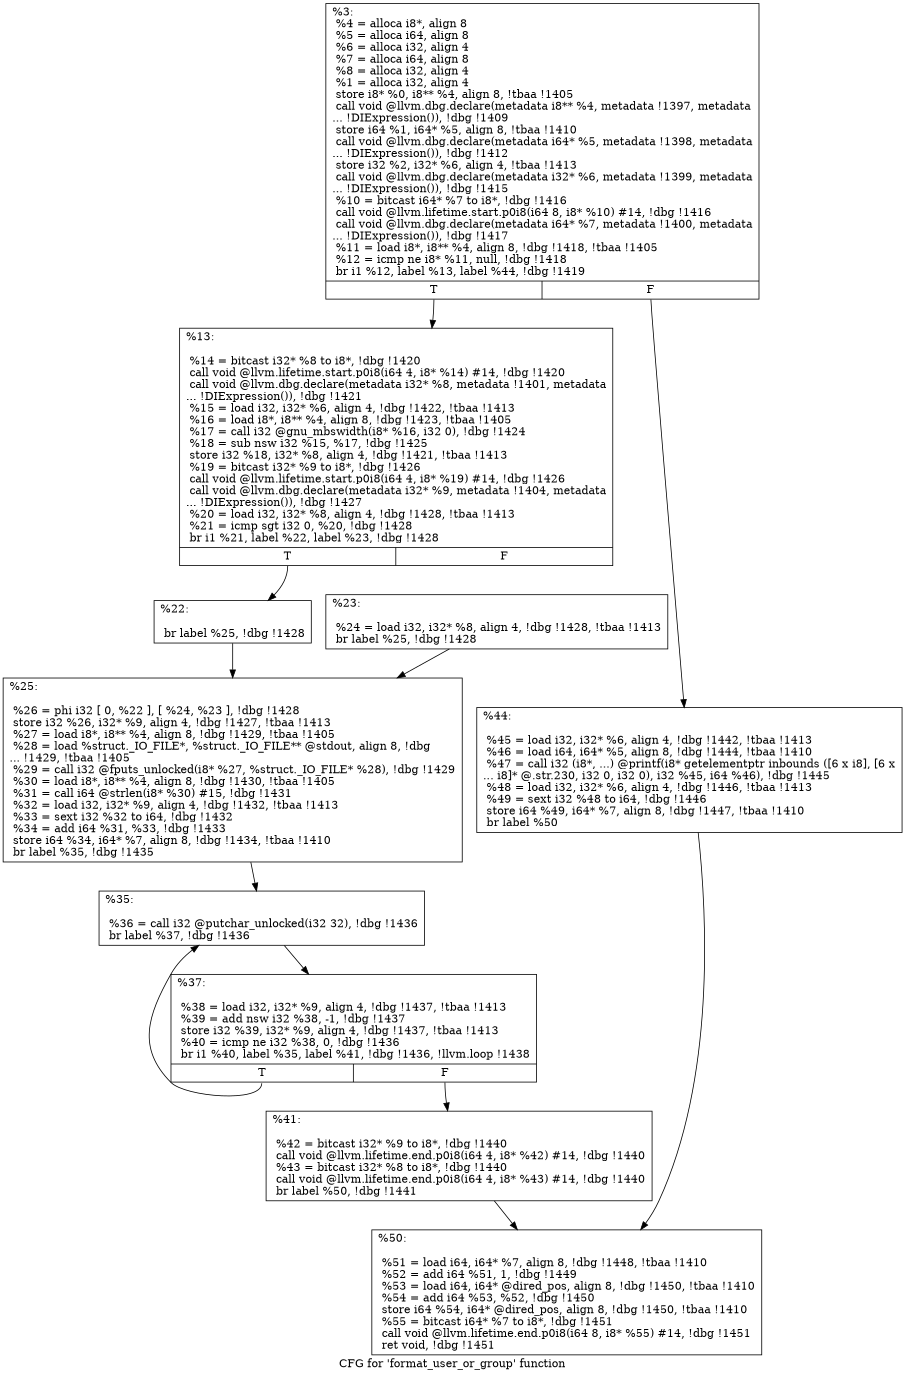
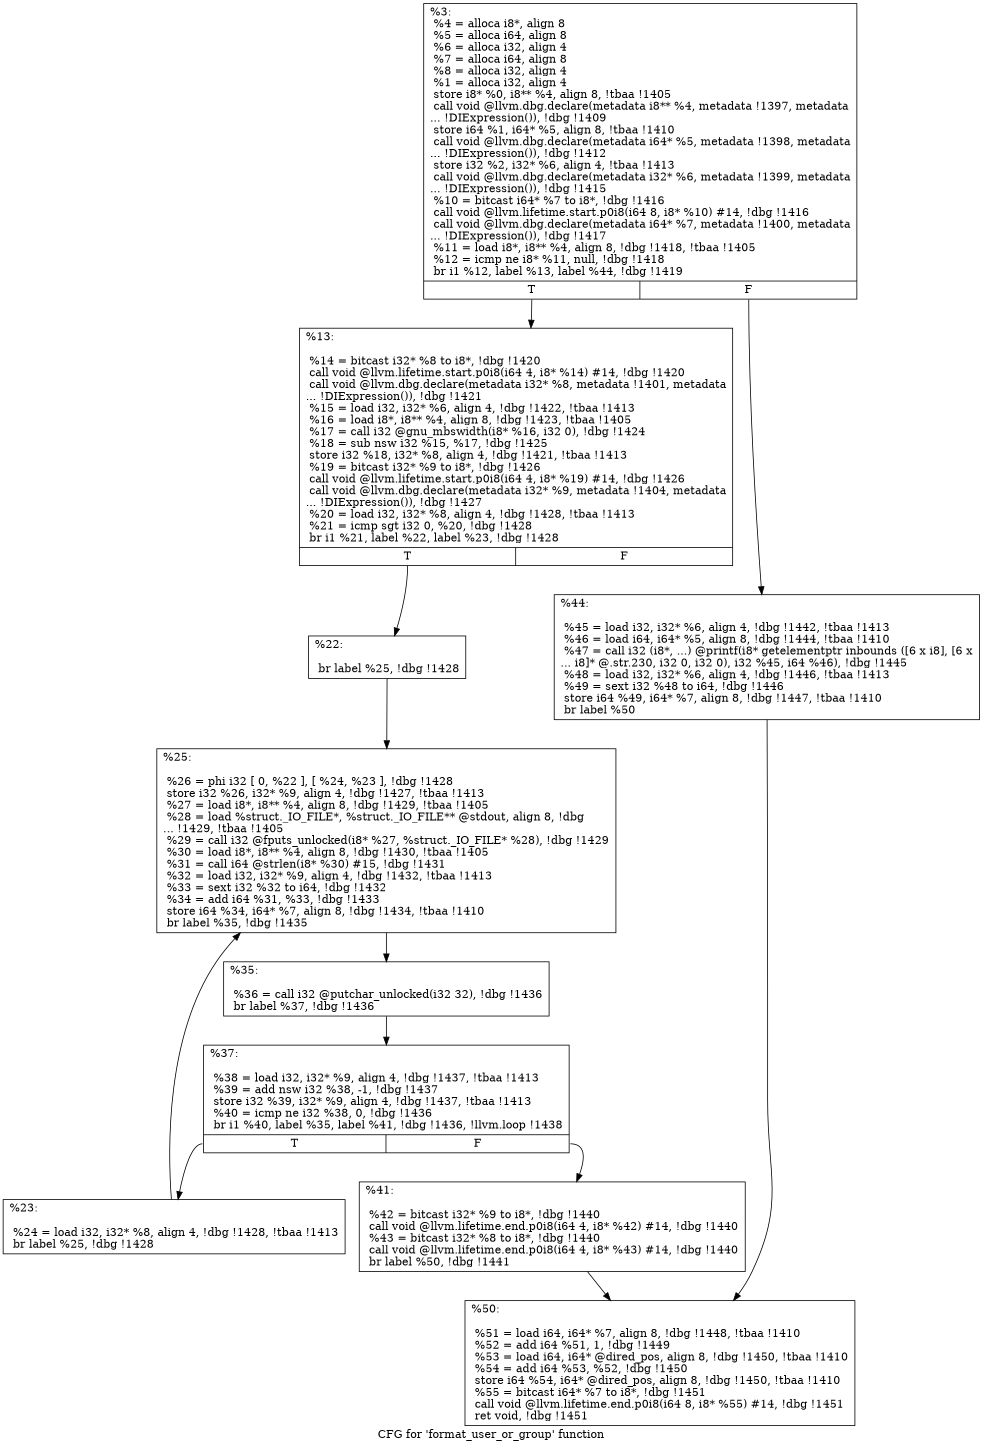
edge "%37:" -> "%35:": now "%37:" -> "%23:"
